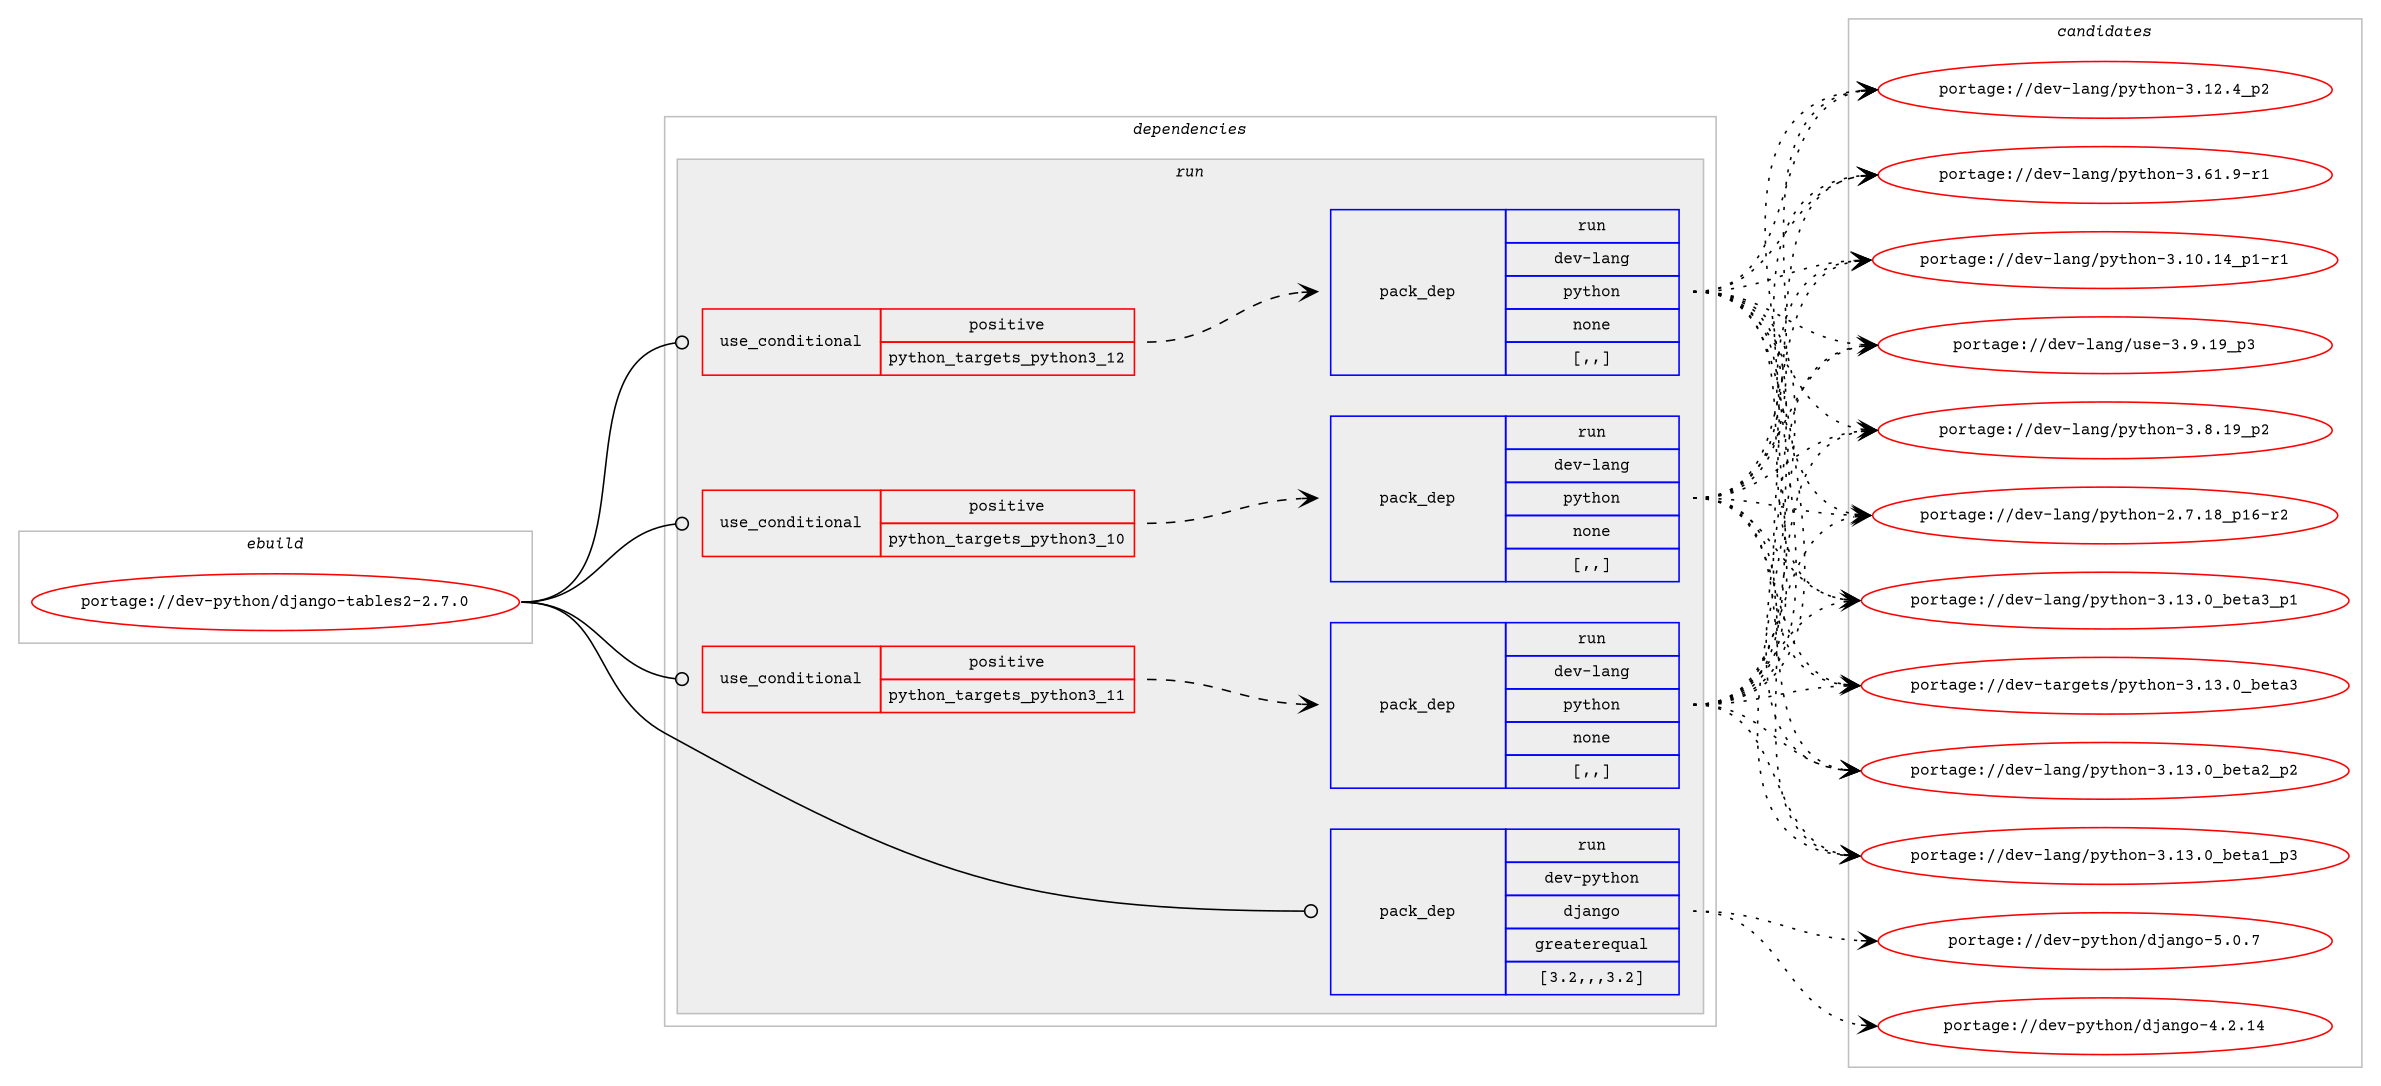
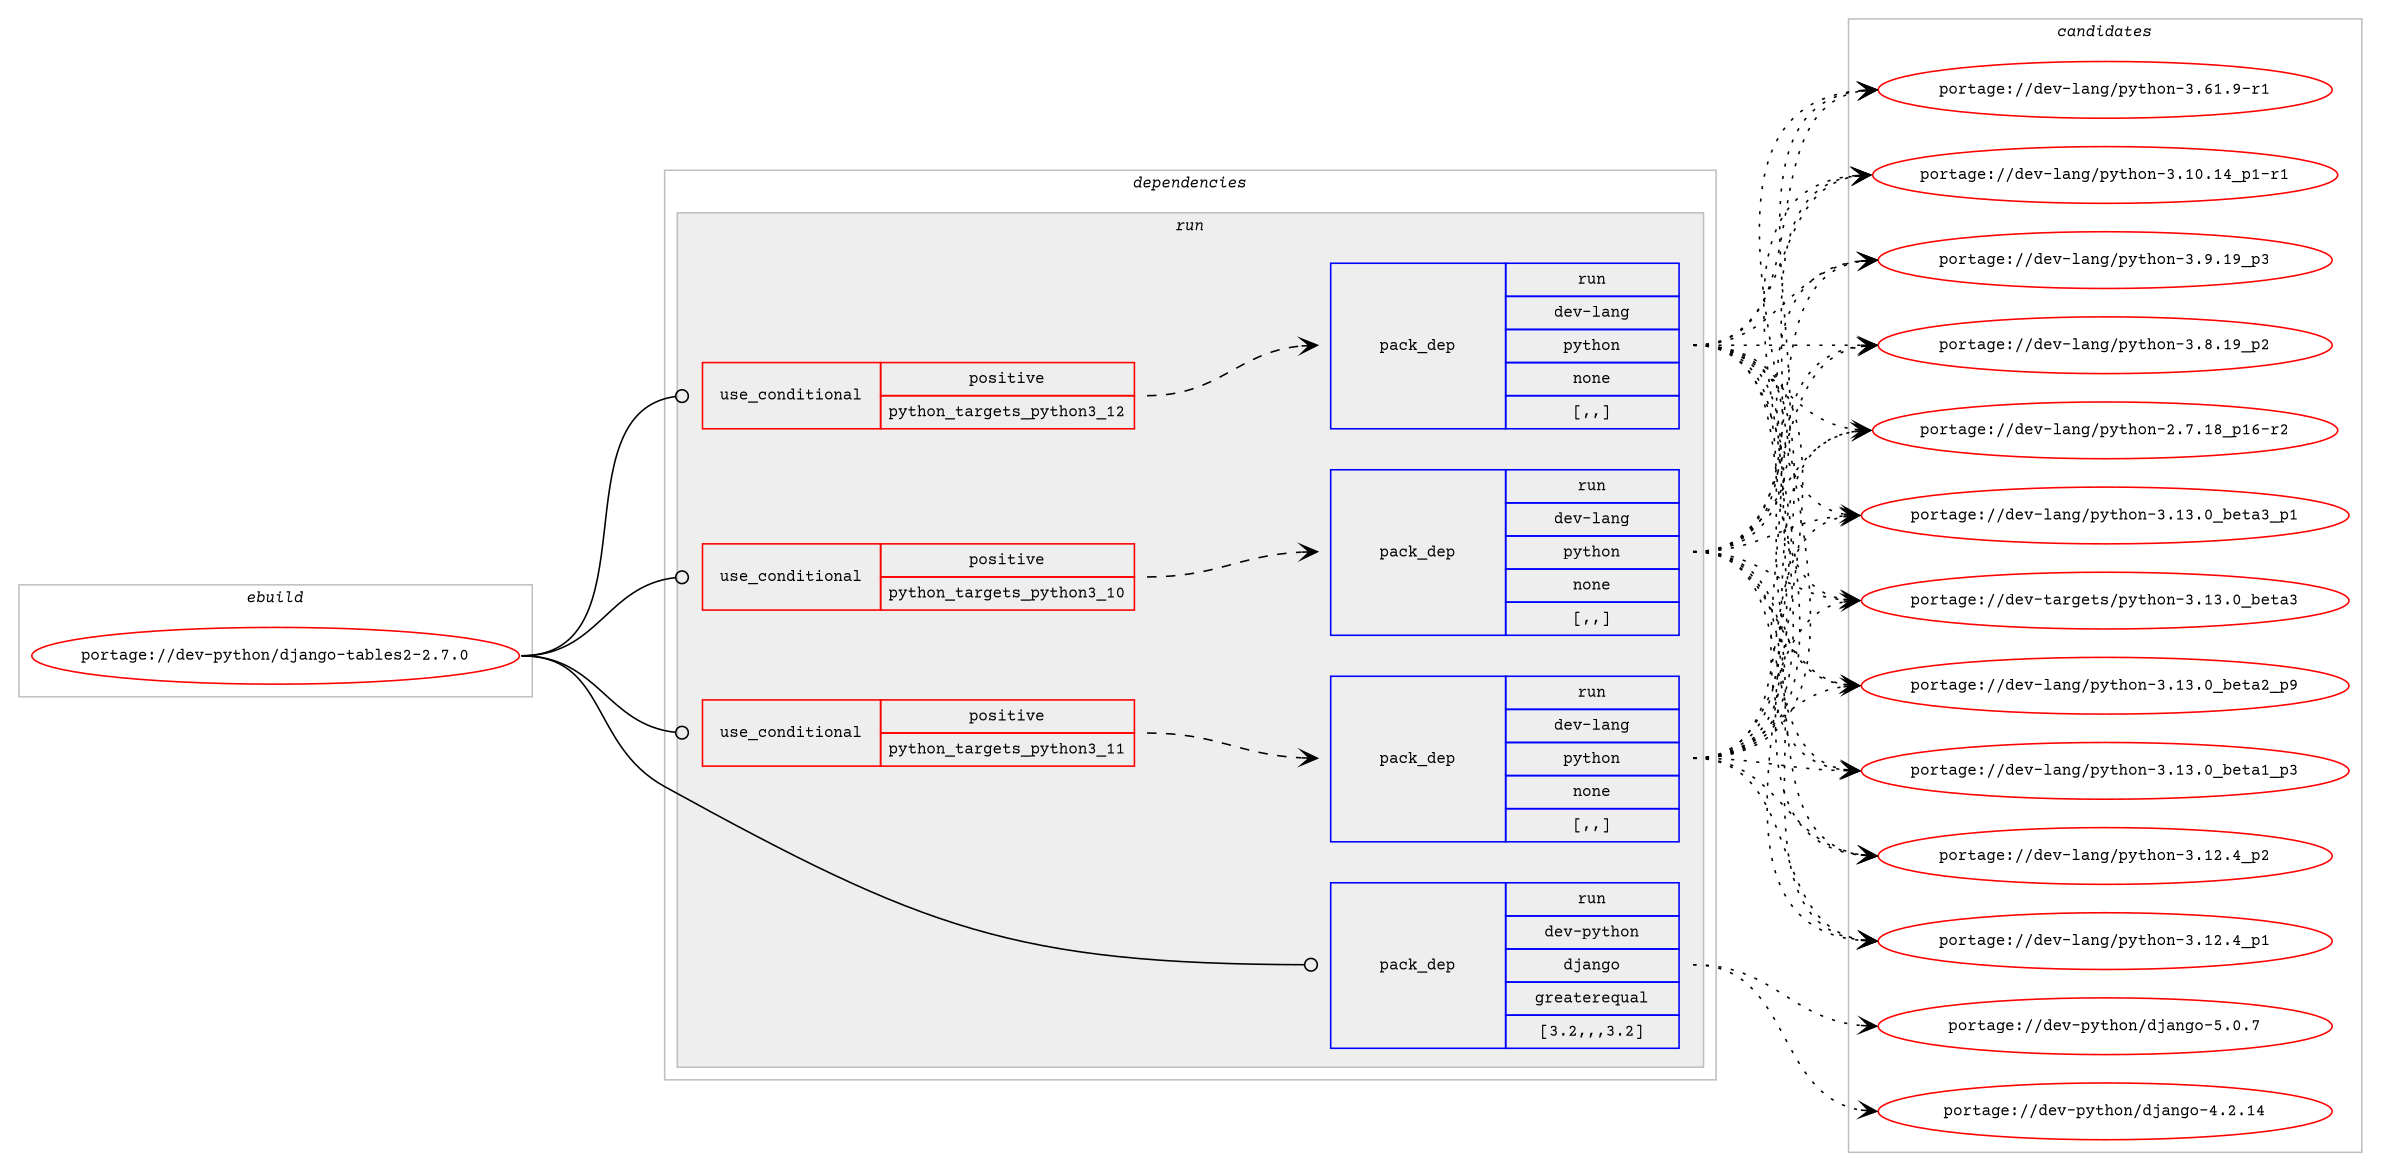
node "portage://dev-lang/use-3.9.19_p3": label "portage://dev-lang/use-3.9.19_p3" -> "portage://dev-lang/python-3.9.19_p3"
node "portage://dev-lang/python-3.13.0_beta2_p2": label "portage://dev-lang/python-3.13.0_beta2_p2" -> "portage://dev-lang/python-3.13.0_beta2_p9"
node "portage://dev-lang/python-3.12.4_p1": added
